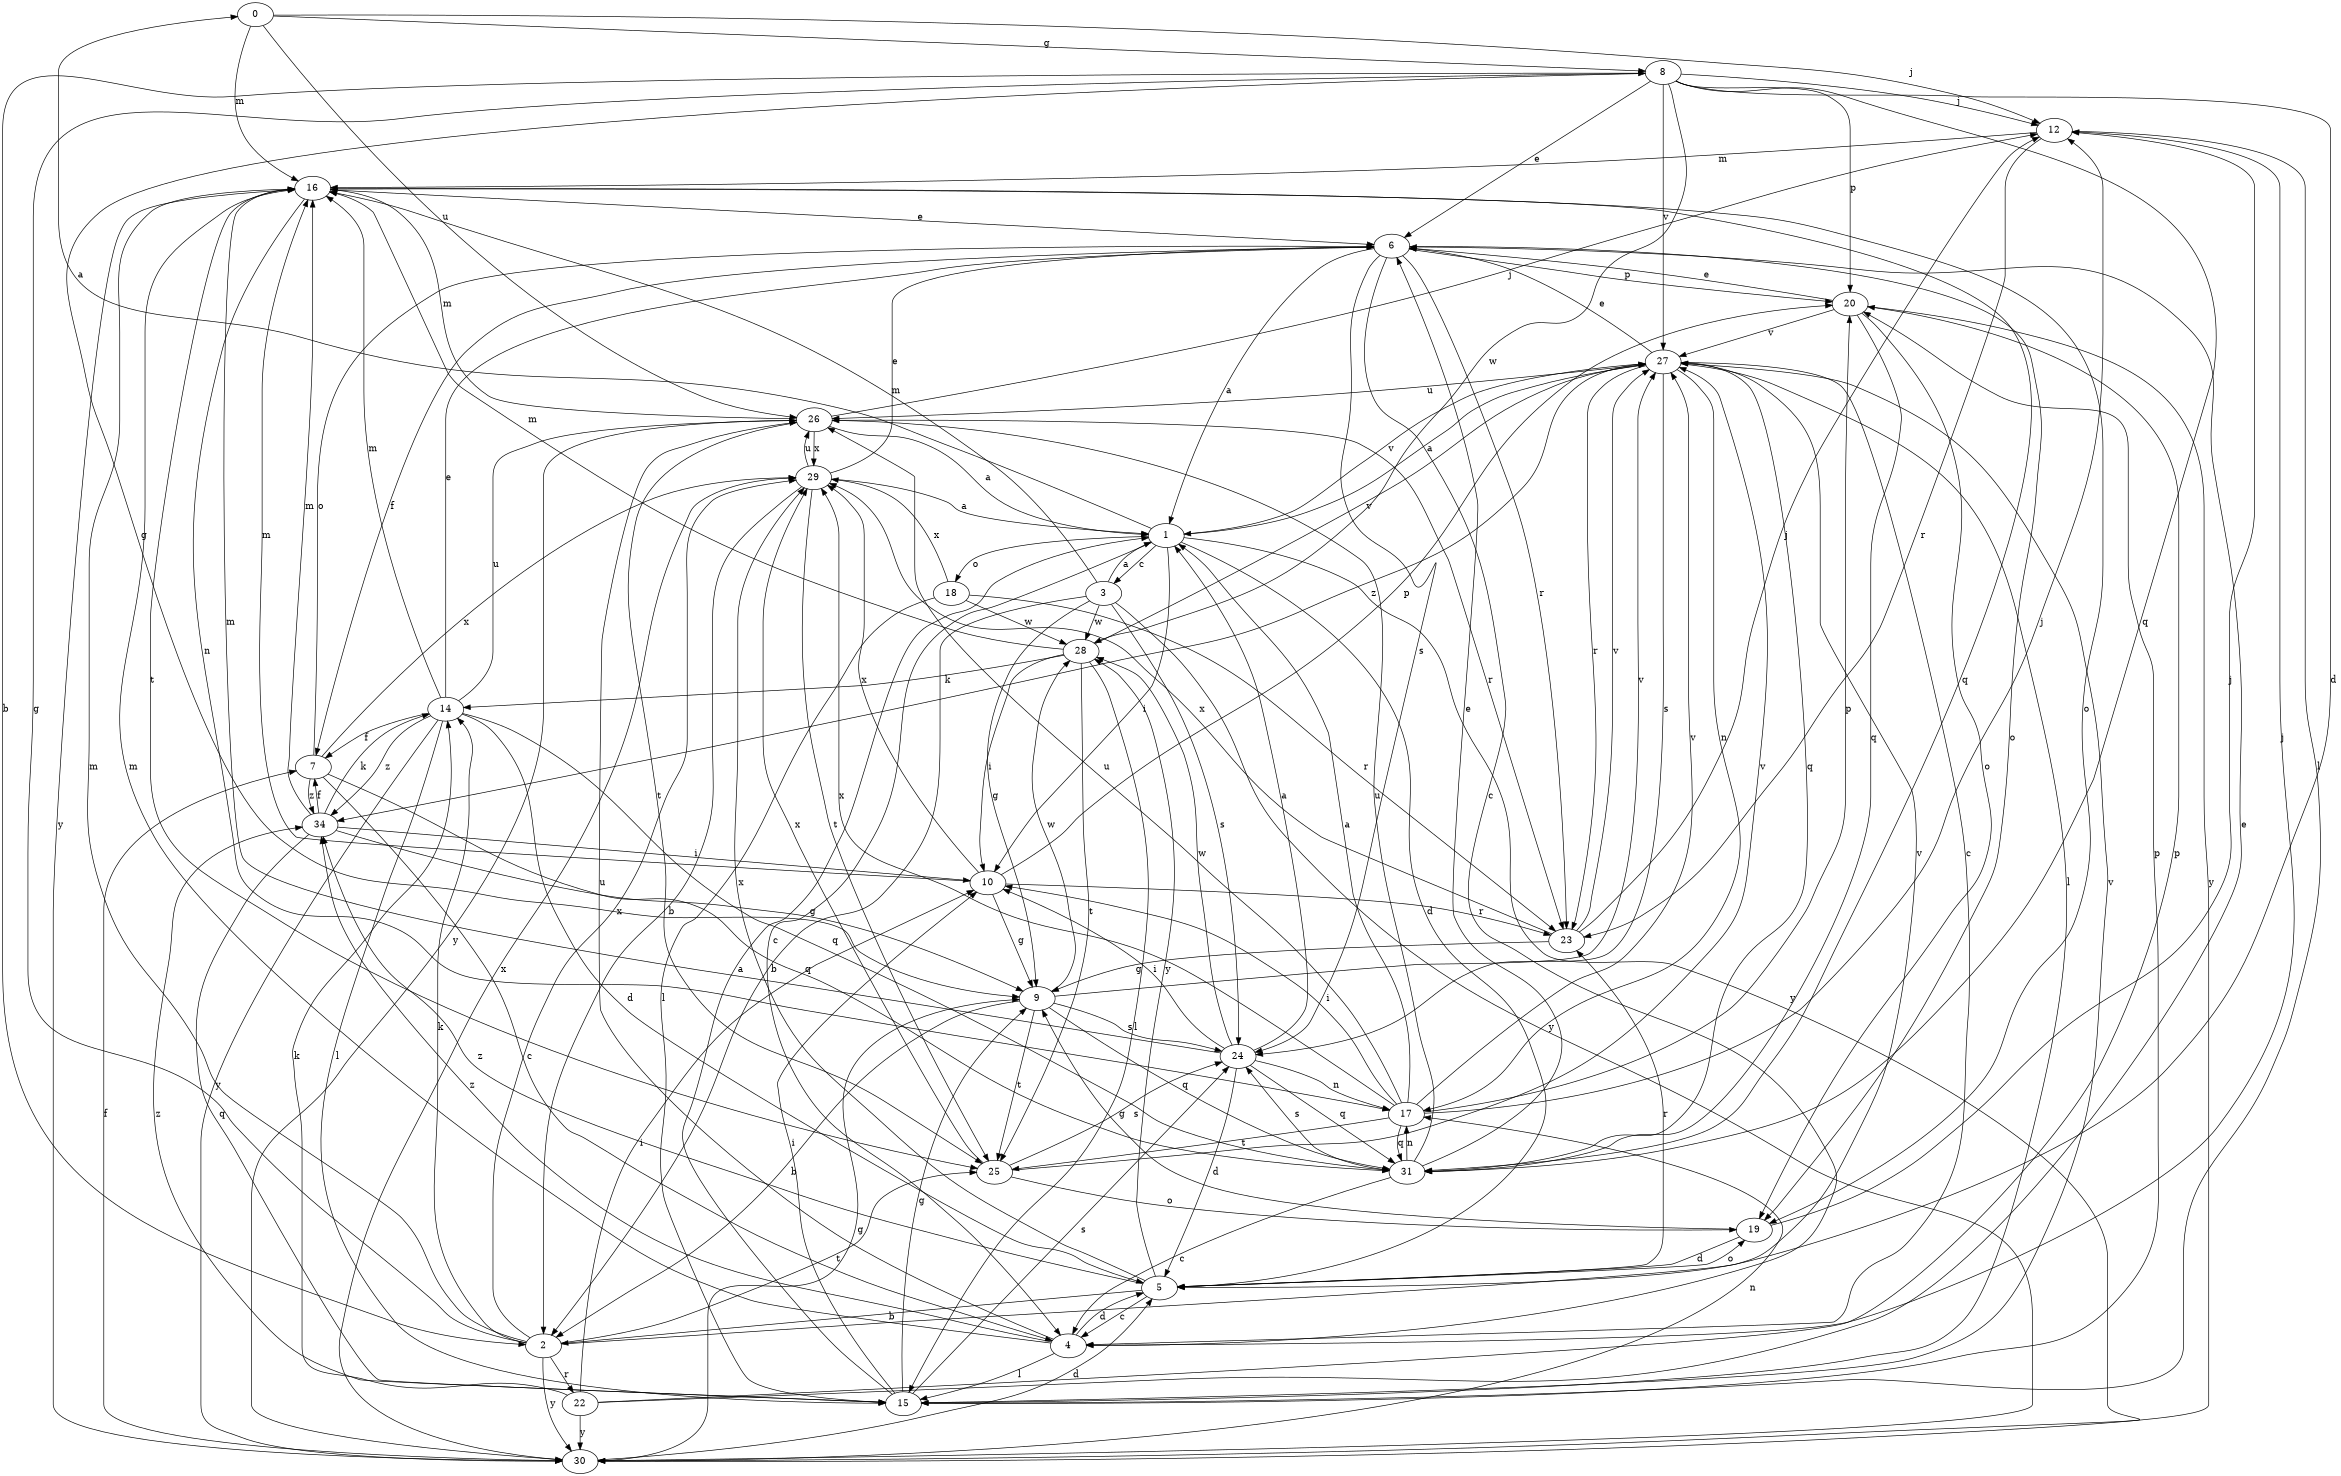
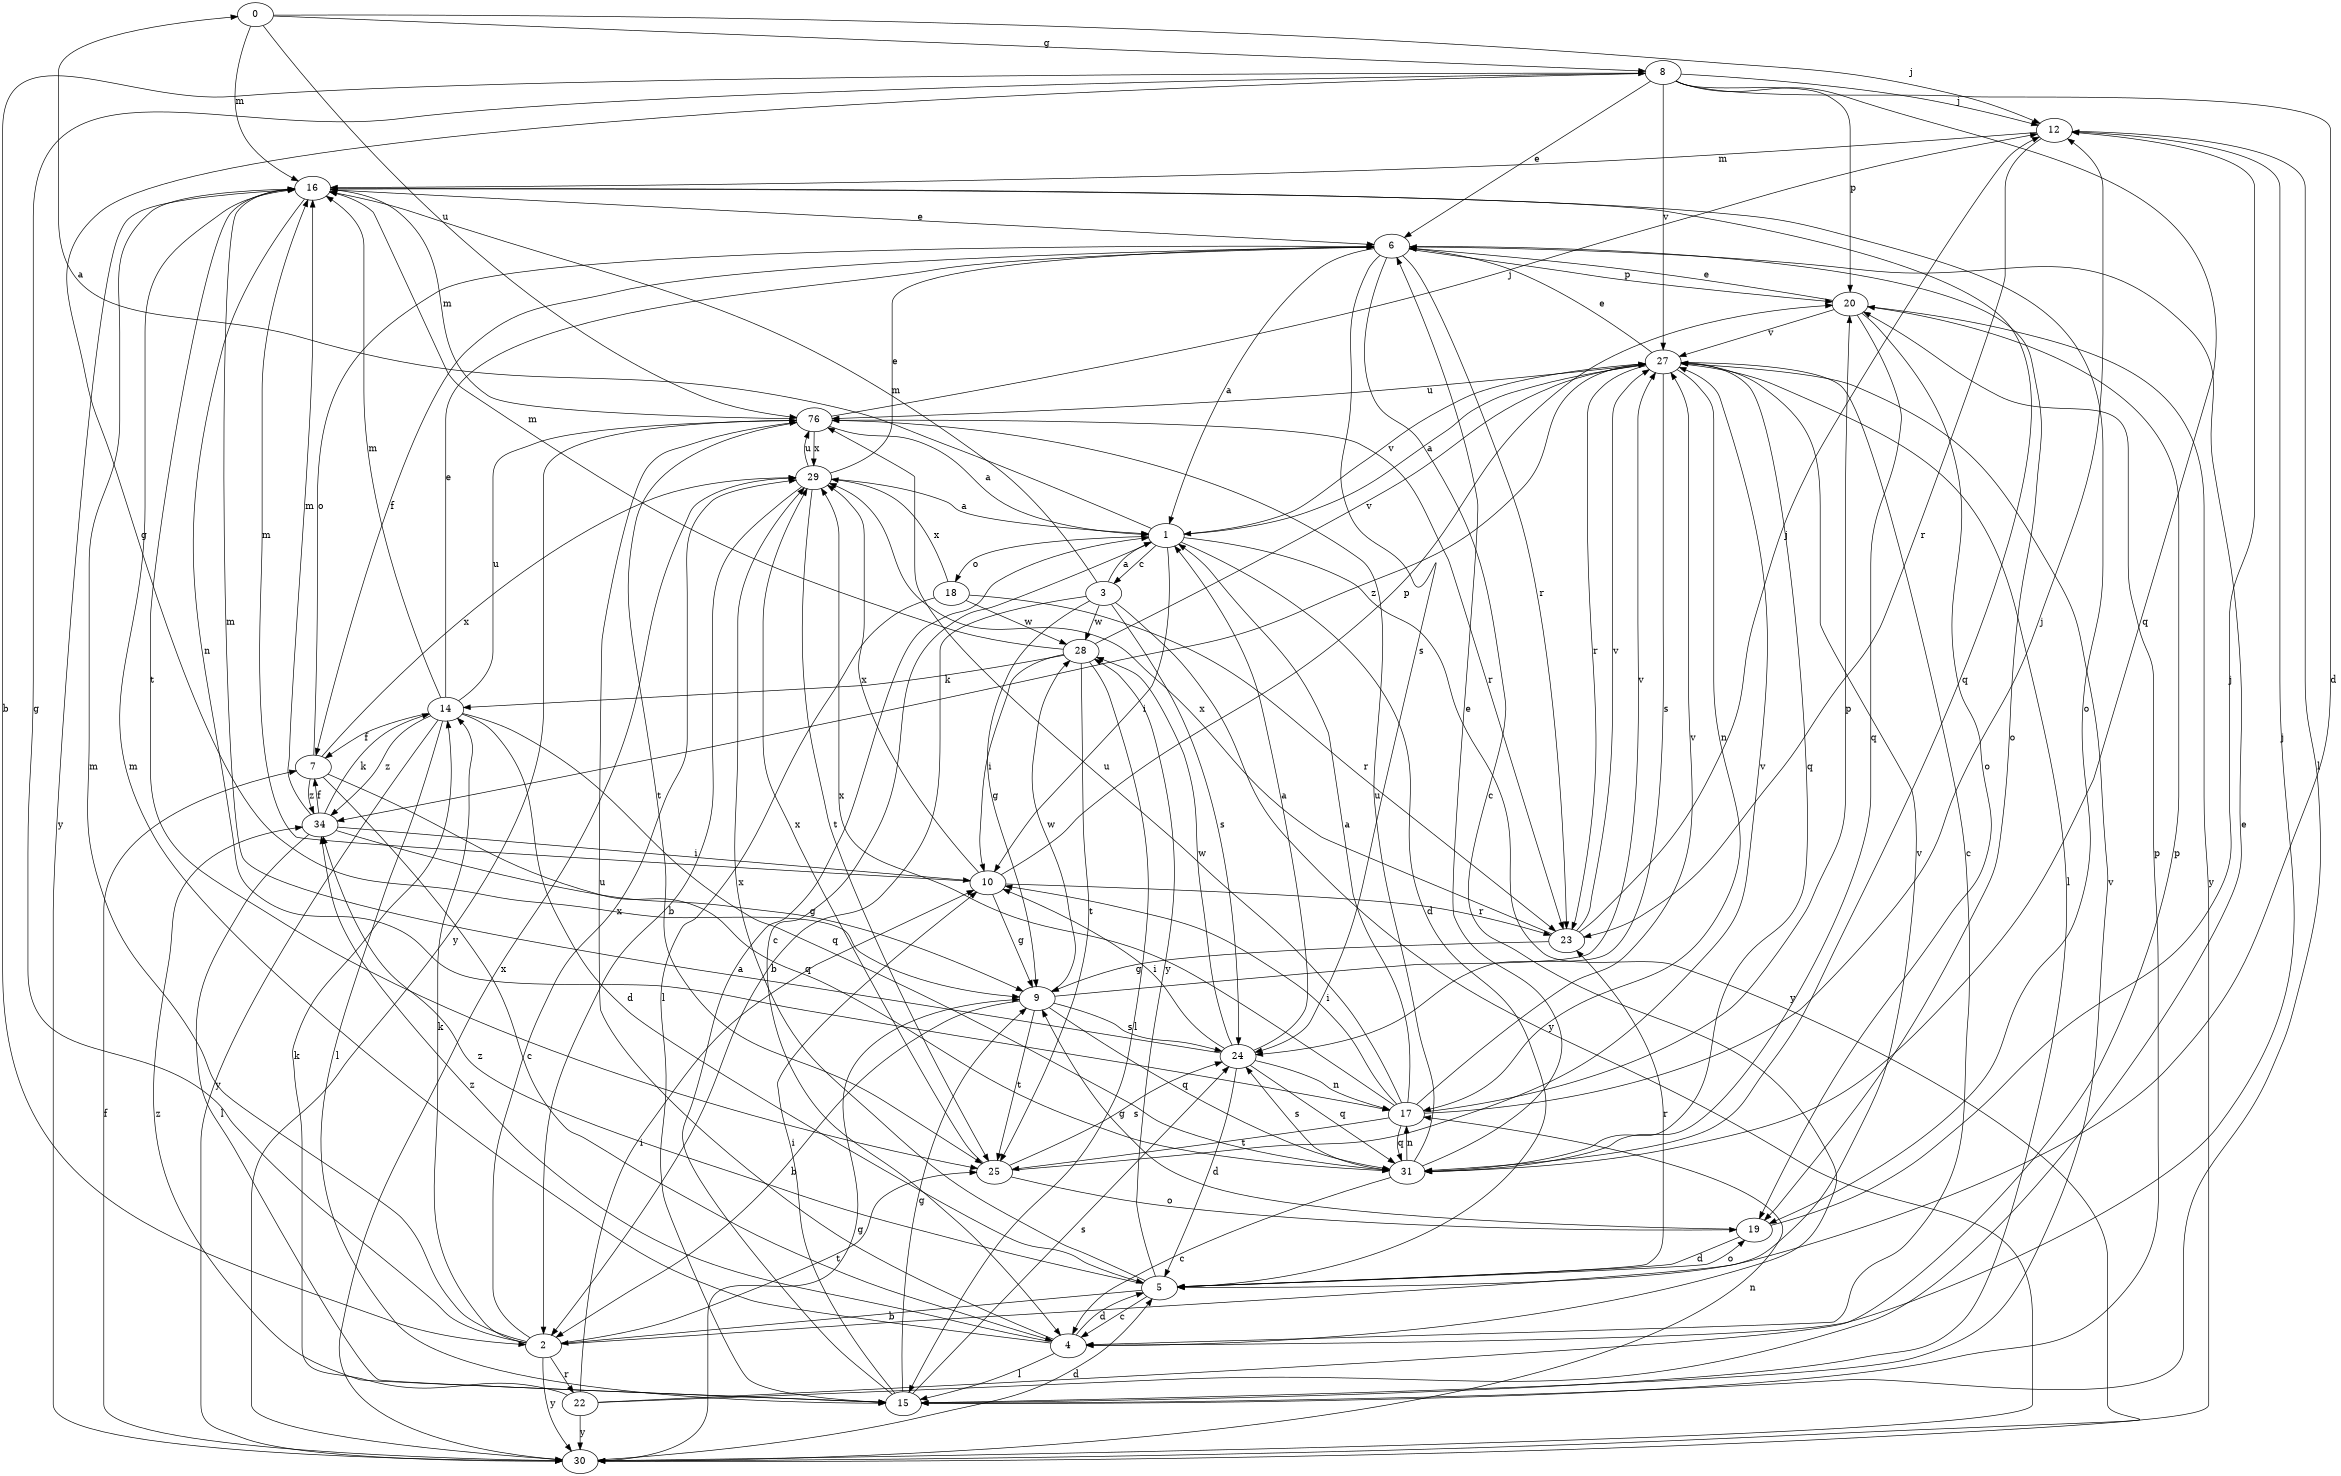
edge "8" -> "28": removed, label "w"
node "26": label "26" -> "76"
edge "34" -> "15": label "q" -> "l"
